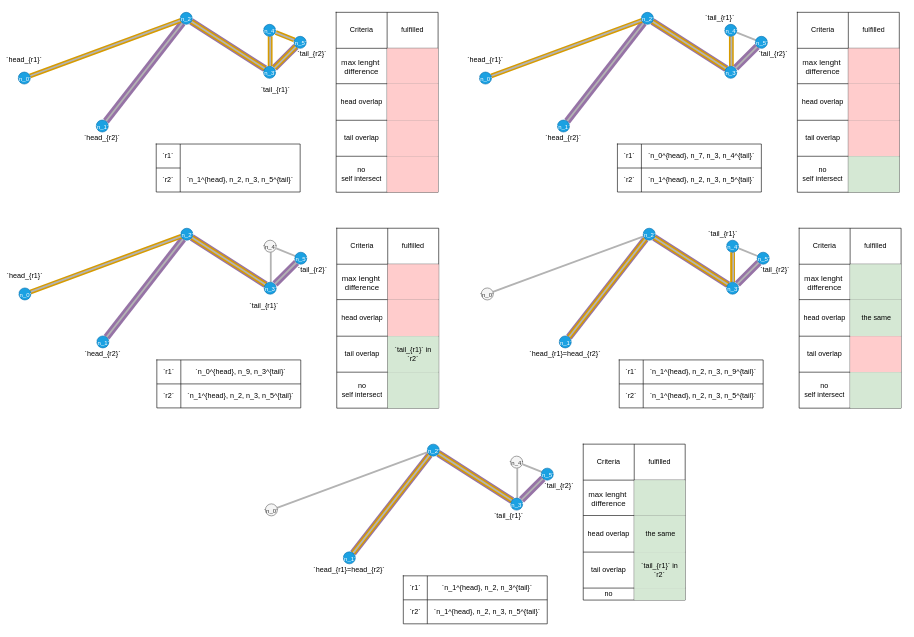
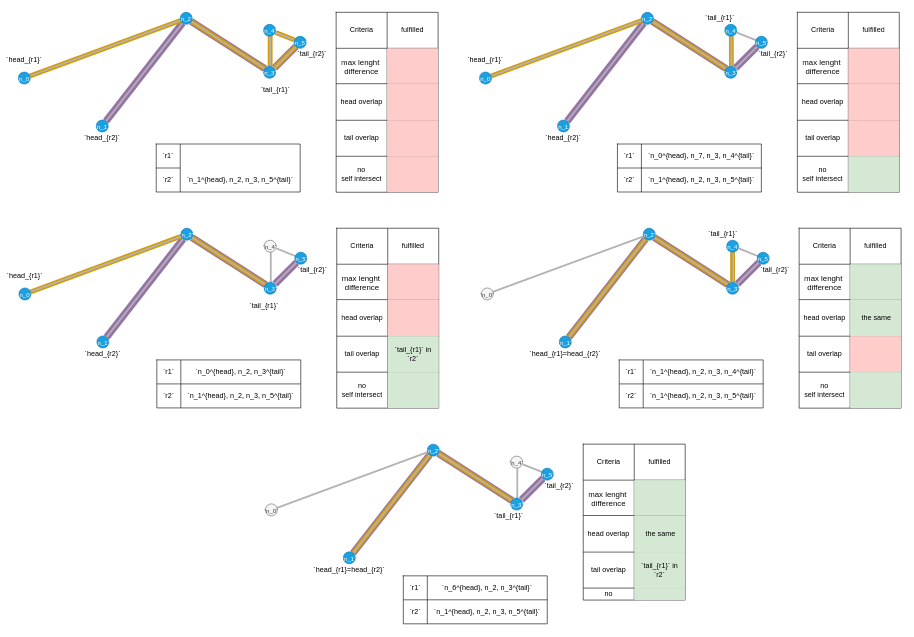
node "`n_0^{head}, n_9, n_3^{tail}`": label "`n_0^{head}, n_9, n_3^{tail}`" -> "`n_0^{head}, n_2, n_3^{tail}`"
node "`n_1^{head}, n_2, n_3, n_9^{tail}`": label "`n_1^{head}, n_2, n_3, n_9^{tail}`" -> "`n_1^{head}, n_2, n_3, n_4^{tail}`"
node "`n_1^{head}, n_2, n_3^{tail}`": label "`n_1^{head}, n_2, n_3^{tail}`" -> "`n_6^{head}, n_2, n_3^{tail}`"
